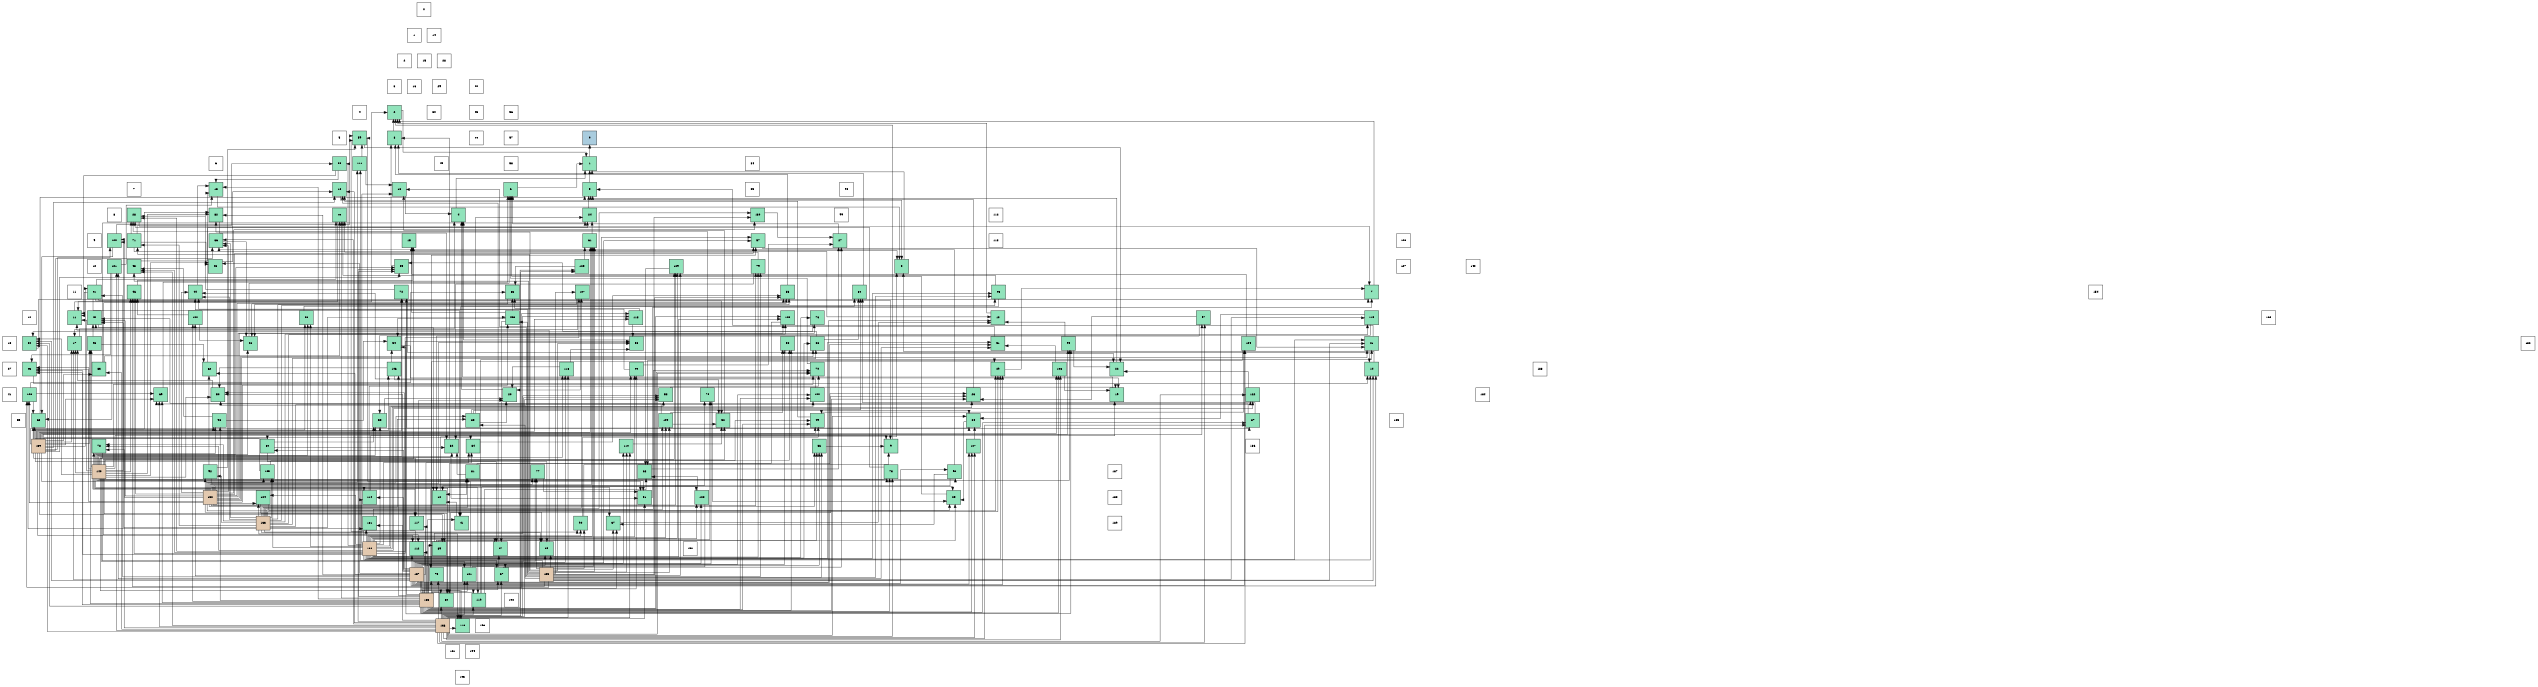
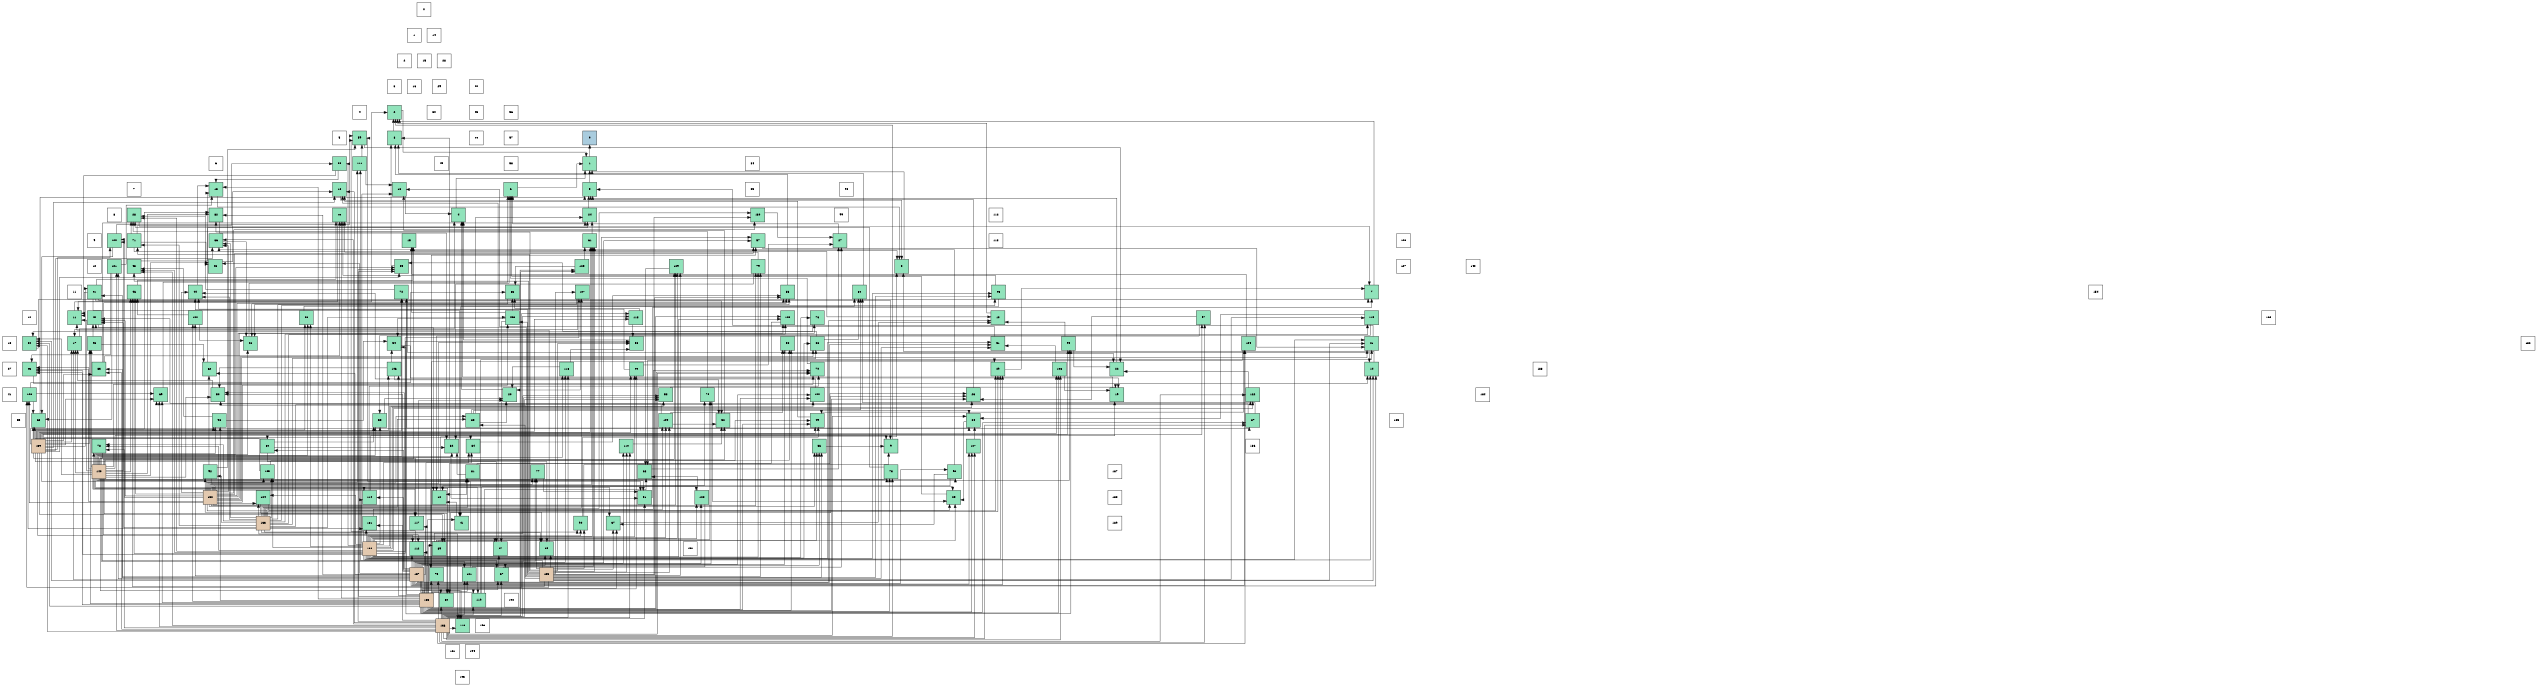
edge "137" -> "83": added
